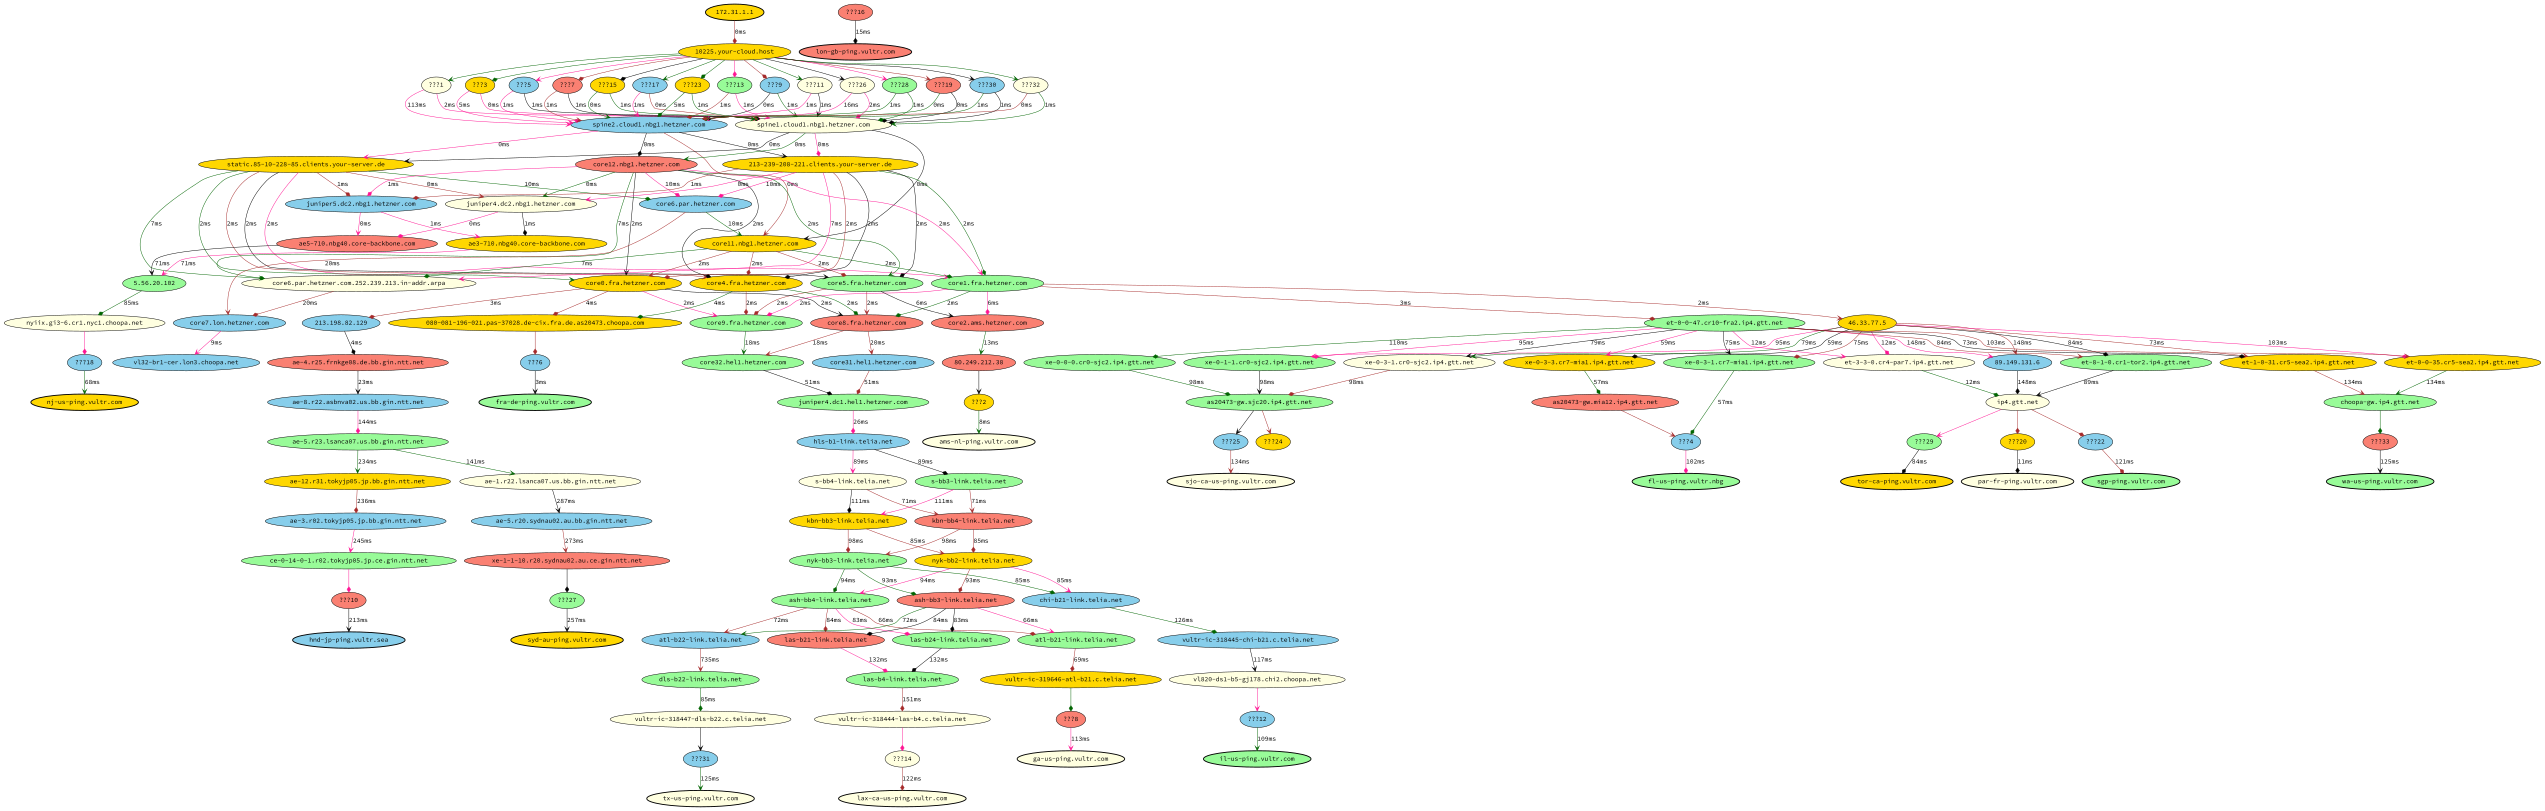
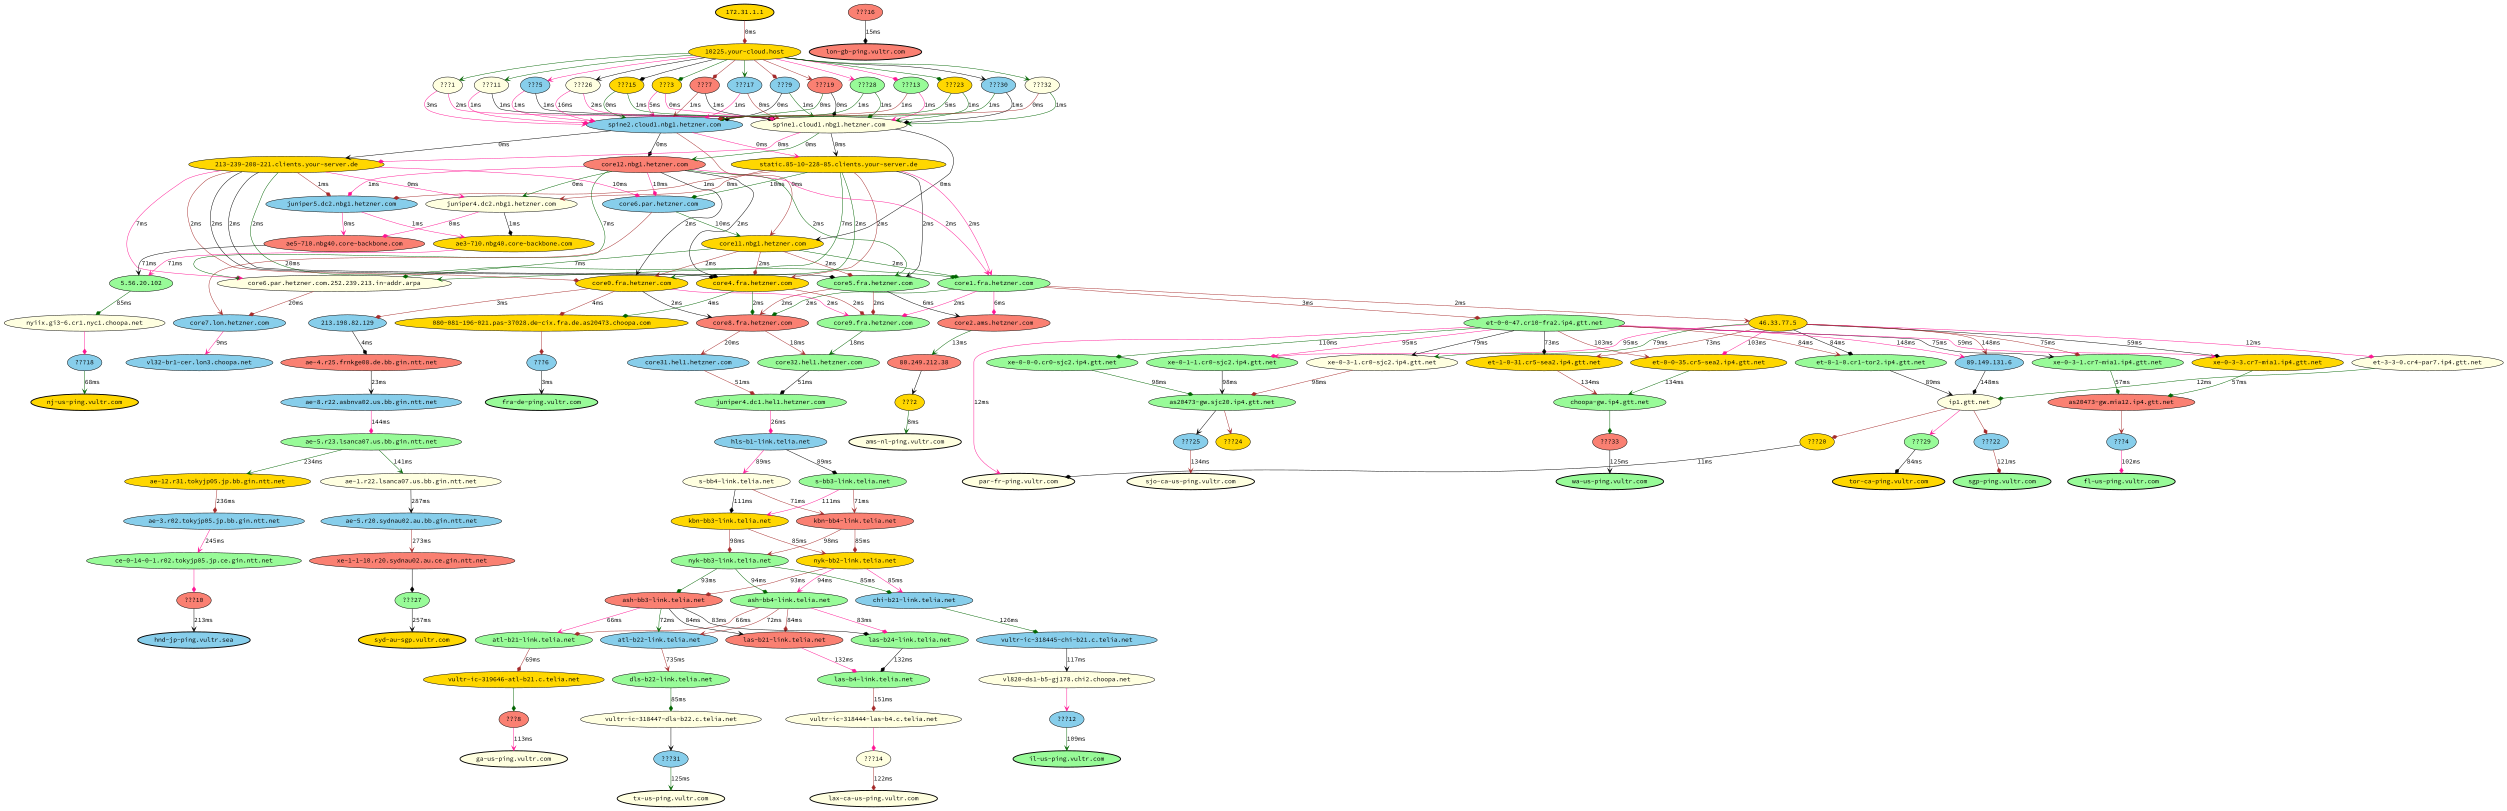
edge "???1" -> "spine2.cloud1.nbg1.hetzner.com": label "113ms" -> "3ms"
edge "et-0-0-47.cr10-fra2.ip4.gtt.net" -> "et-3-3-0.cr4-par7.ip4.gtt.net": now "et-0-0-47.cr10-fra2.ip4.gtt.net" -> "par-fr-ping.vultr.com"
edge "xe-0-3-1.cr7-mia1.ip4.gtt.net" -> "???4": now "xe-0-3-1.cr7-mia1.ip4.gtt.net" -> "as20473-gw.mia12.ip4.gtt.net"
node "ip4.gtt.net": label "ip4.gtt.net" -> "ip1.gtt.net"
node "fl-us-ping.vultr.nbg": label "fl-us-ping.vultr.nbg" -> "fl-us-ping.vultr.com"
edge "ash-bb3-link.telia.net" -> "las-b21-link.telia.net": arrowhead diamond -> vee
node "syd-au-ping.vultr.com": label "syd-au-ping.vultr.com" -> "syd-au-sgp.vultr.com"
